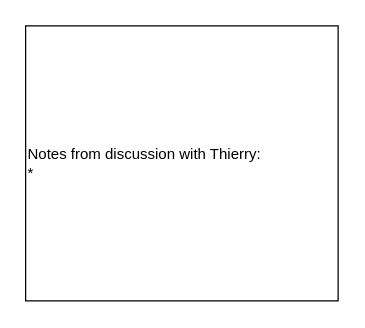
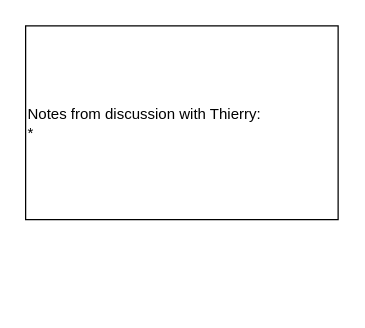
node "Notes from discussion with Thierry: *": size 313x275 -> 313x194
